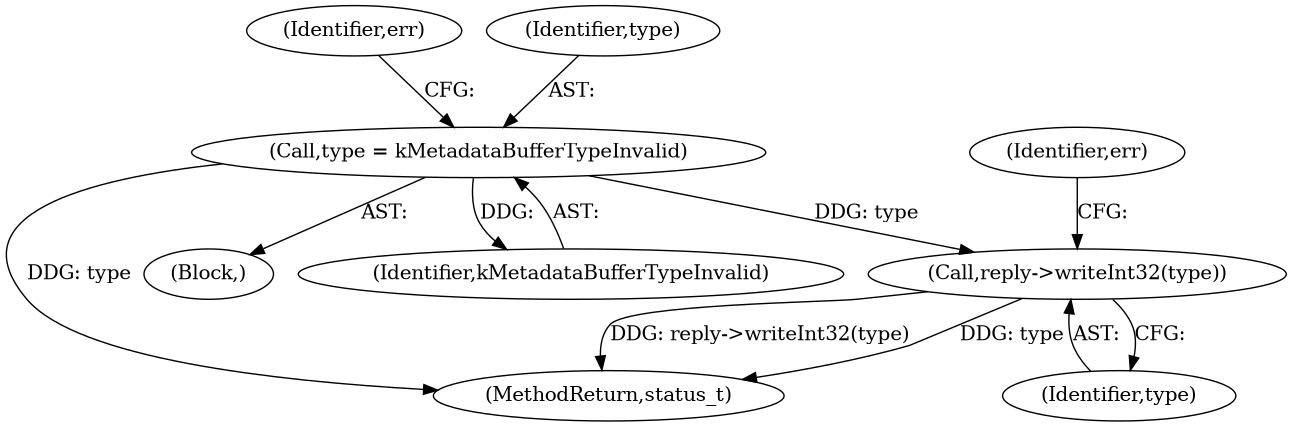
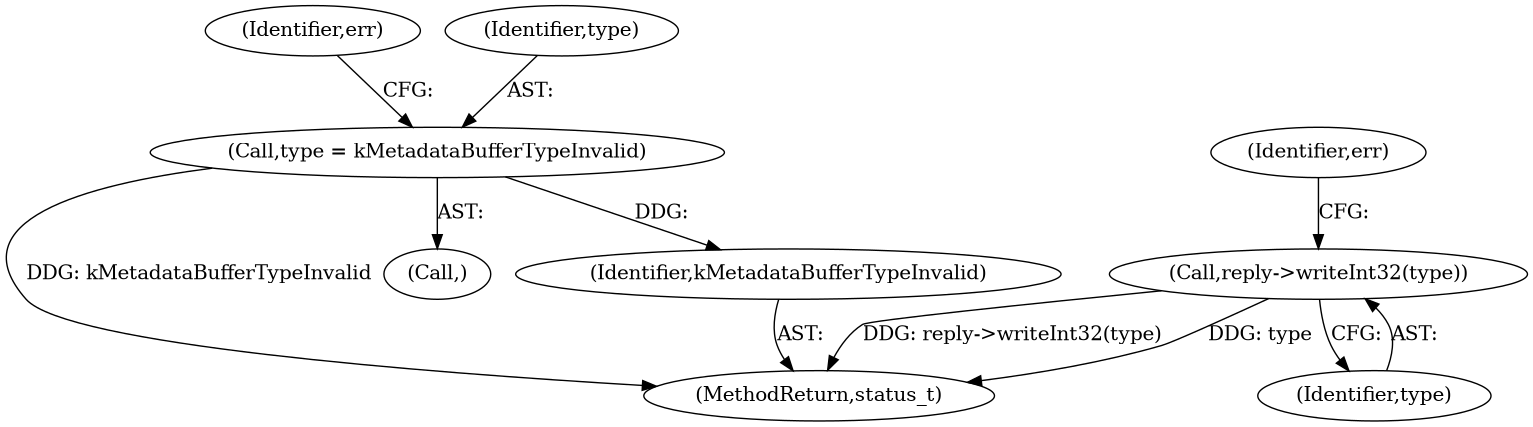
edge "(Call,type = kMetadataBufferTypeInvalid)" -> "(Call,reply->writeInt32(type))": removed, label "DDG: type"
edge "(Identifier,kMetadataBufferTypeInvalid)" -> "(Call,type = kMetadataBufferTypeInvalid)": now "(Identifier,kMetadataBufferTypeInvalid)" -> "(MethodReturn,status_t)"
edge "(Call,type = kMetadataBufferTypeInvalid)" -> "(MethodReturn,status_t)": label "DDG: type" -> "DDG: kMetadataBufferTypeInvalid"
node "(Block,)": label "(Block,)" -> "(Call,)"
